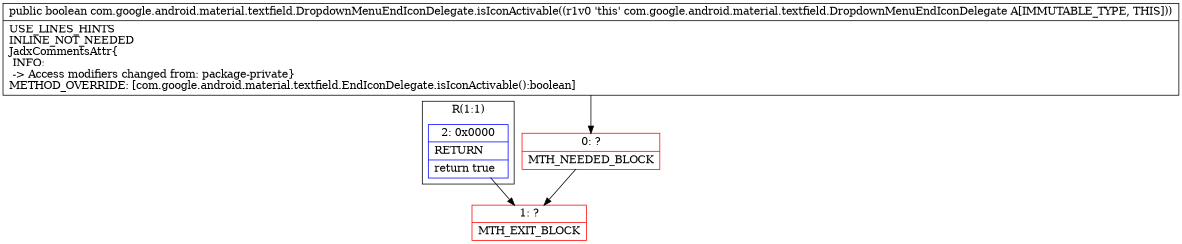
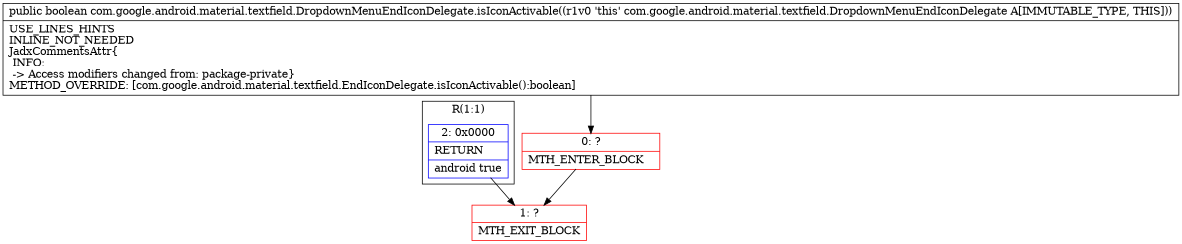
node "0: ?": text "MTH_NEEDED_BLOCK" -> "MTH_ENTER_BLOCK"
node "2: 0x0000": text "return true" -> "android true"
